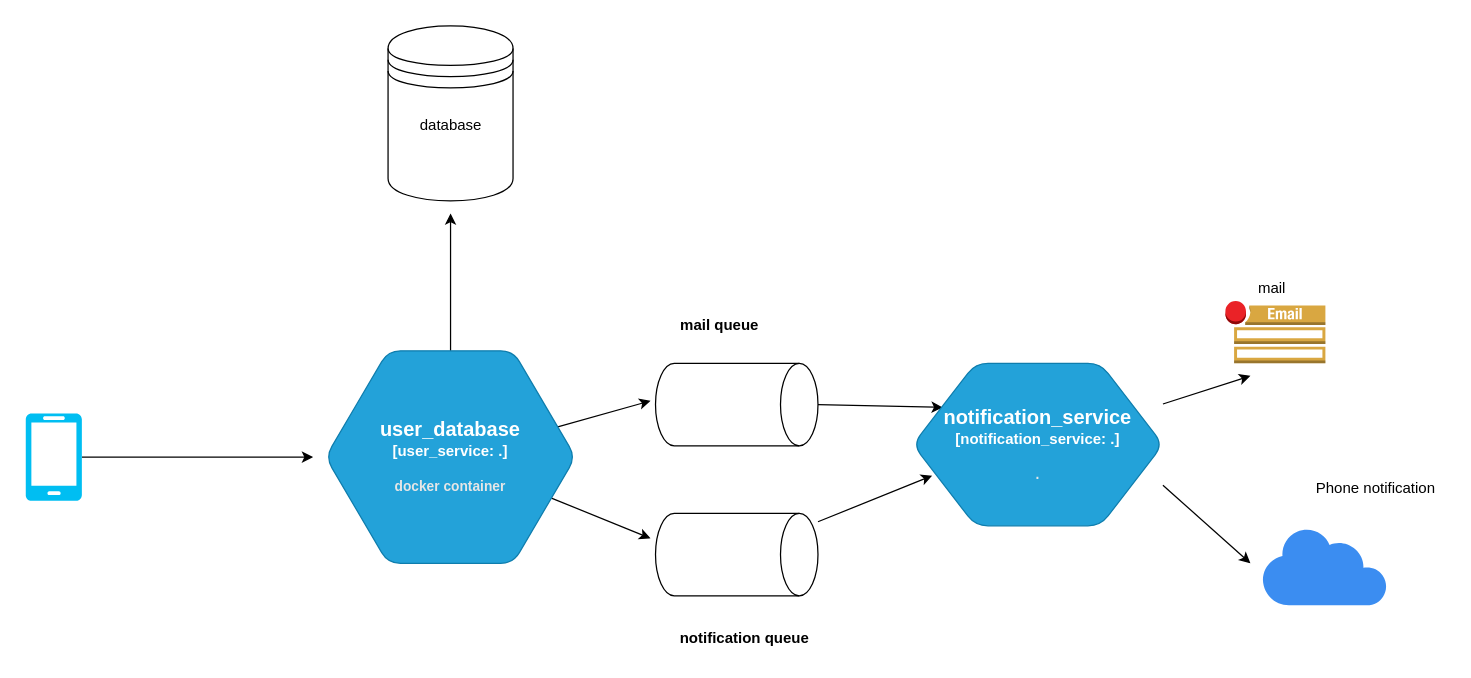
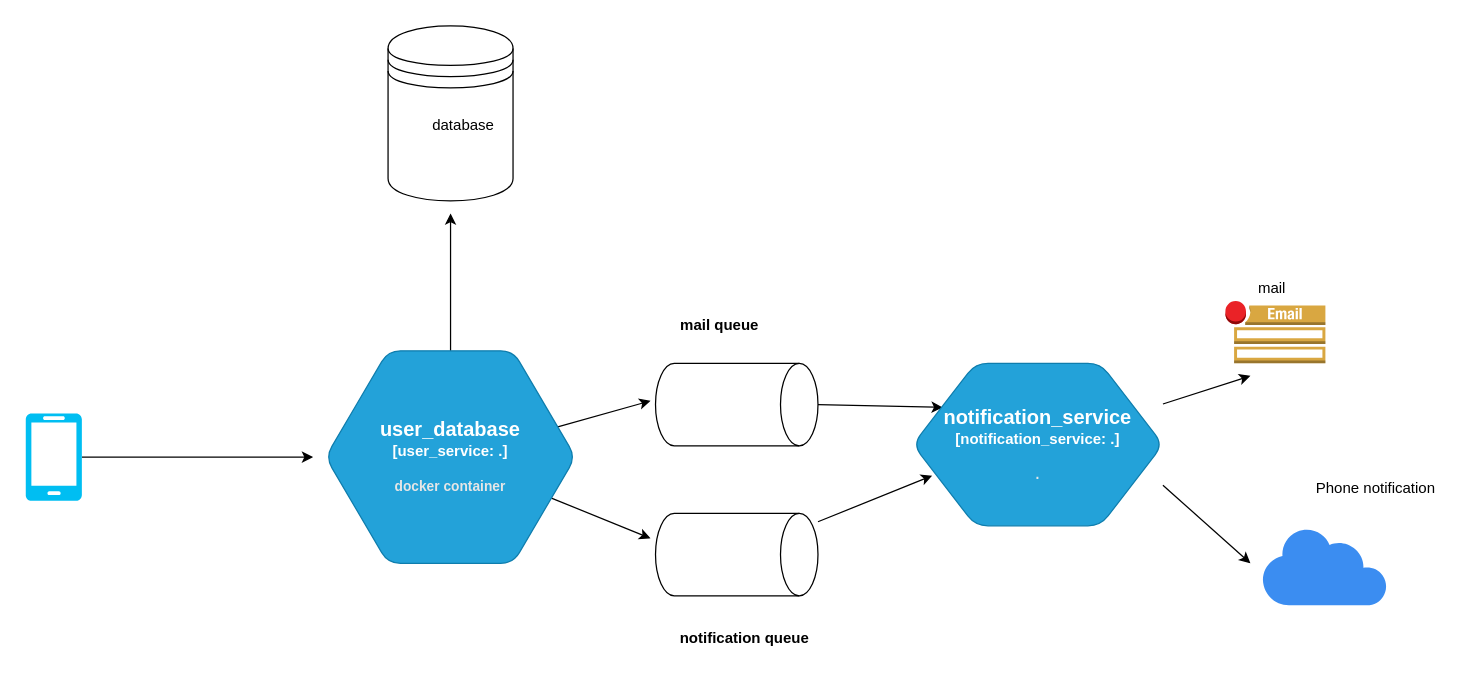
node "database": moved (451, 126) -> (463, 126)
